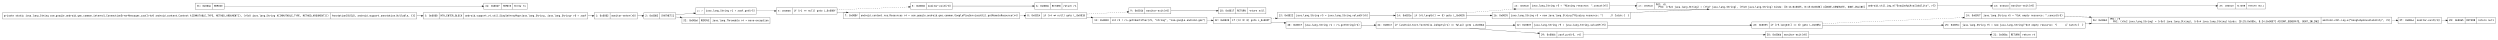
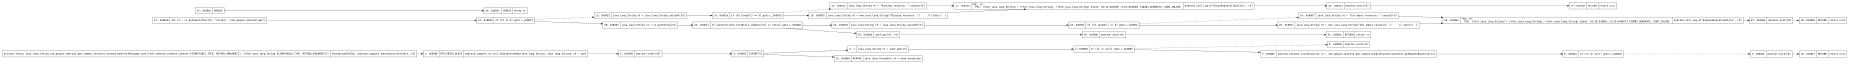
node "6: 0x000e": removed
edge "8: 0x0014" -> "11: 0x0018": removed
